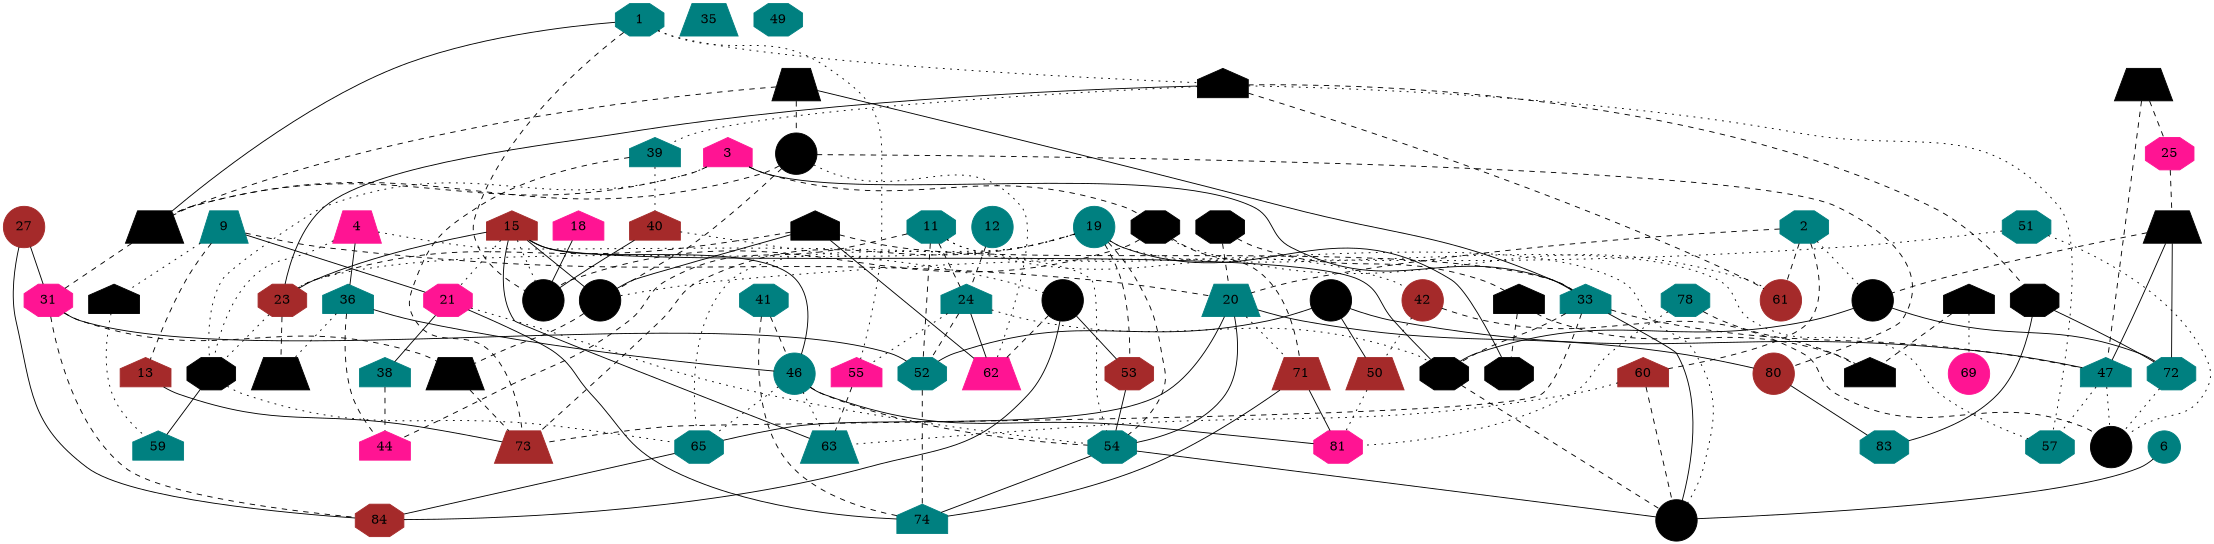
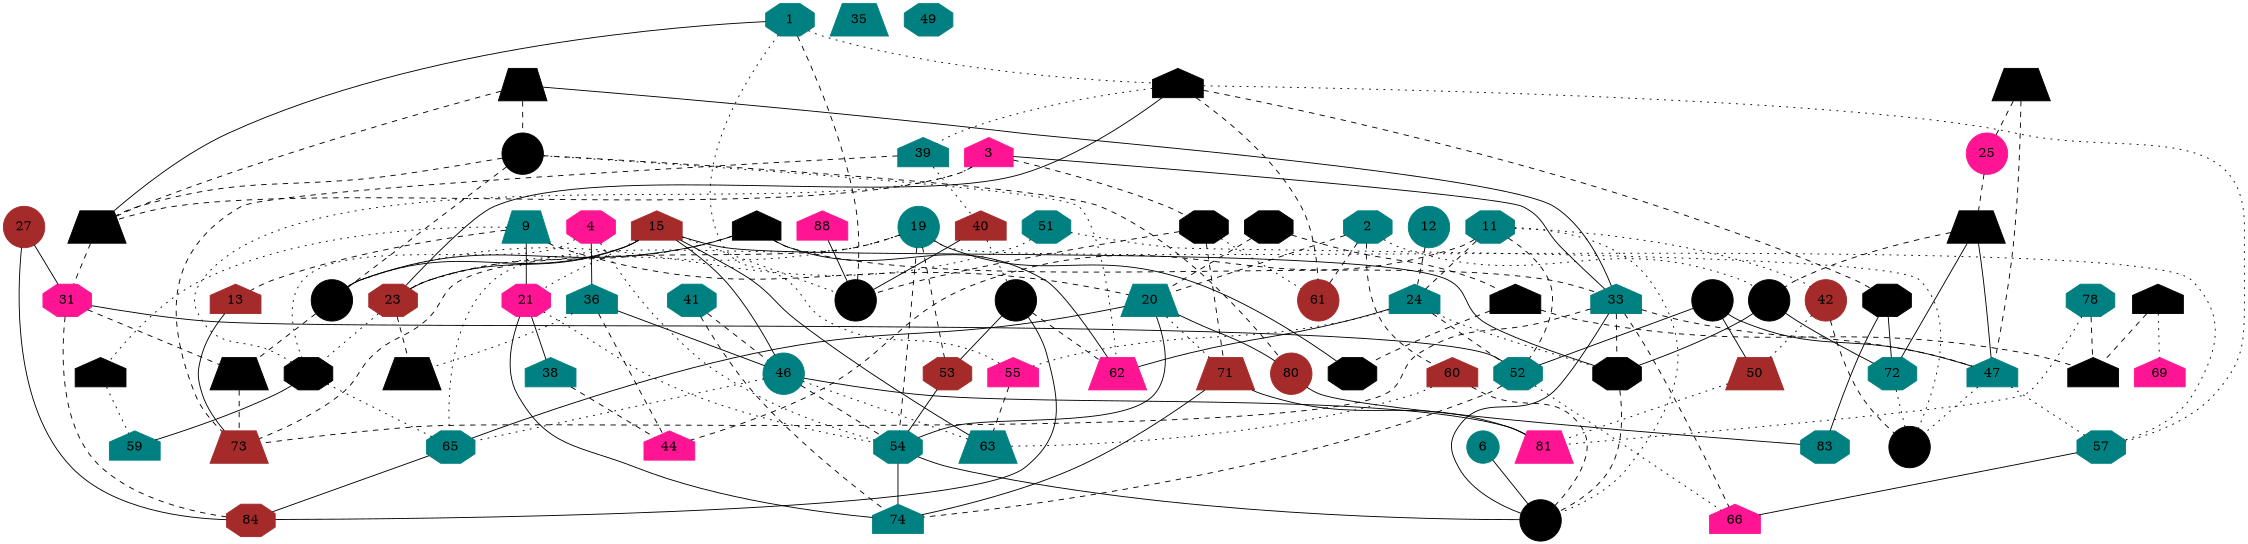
node "25": shape octagon -> circle
node "4": shape trapezium -> octagon
node "18": label "18" -> "88"
node "69": shape circle -> house
node "81": shape octagon -> trapezium
node "66": added
